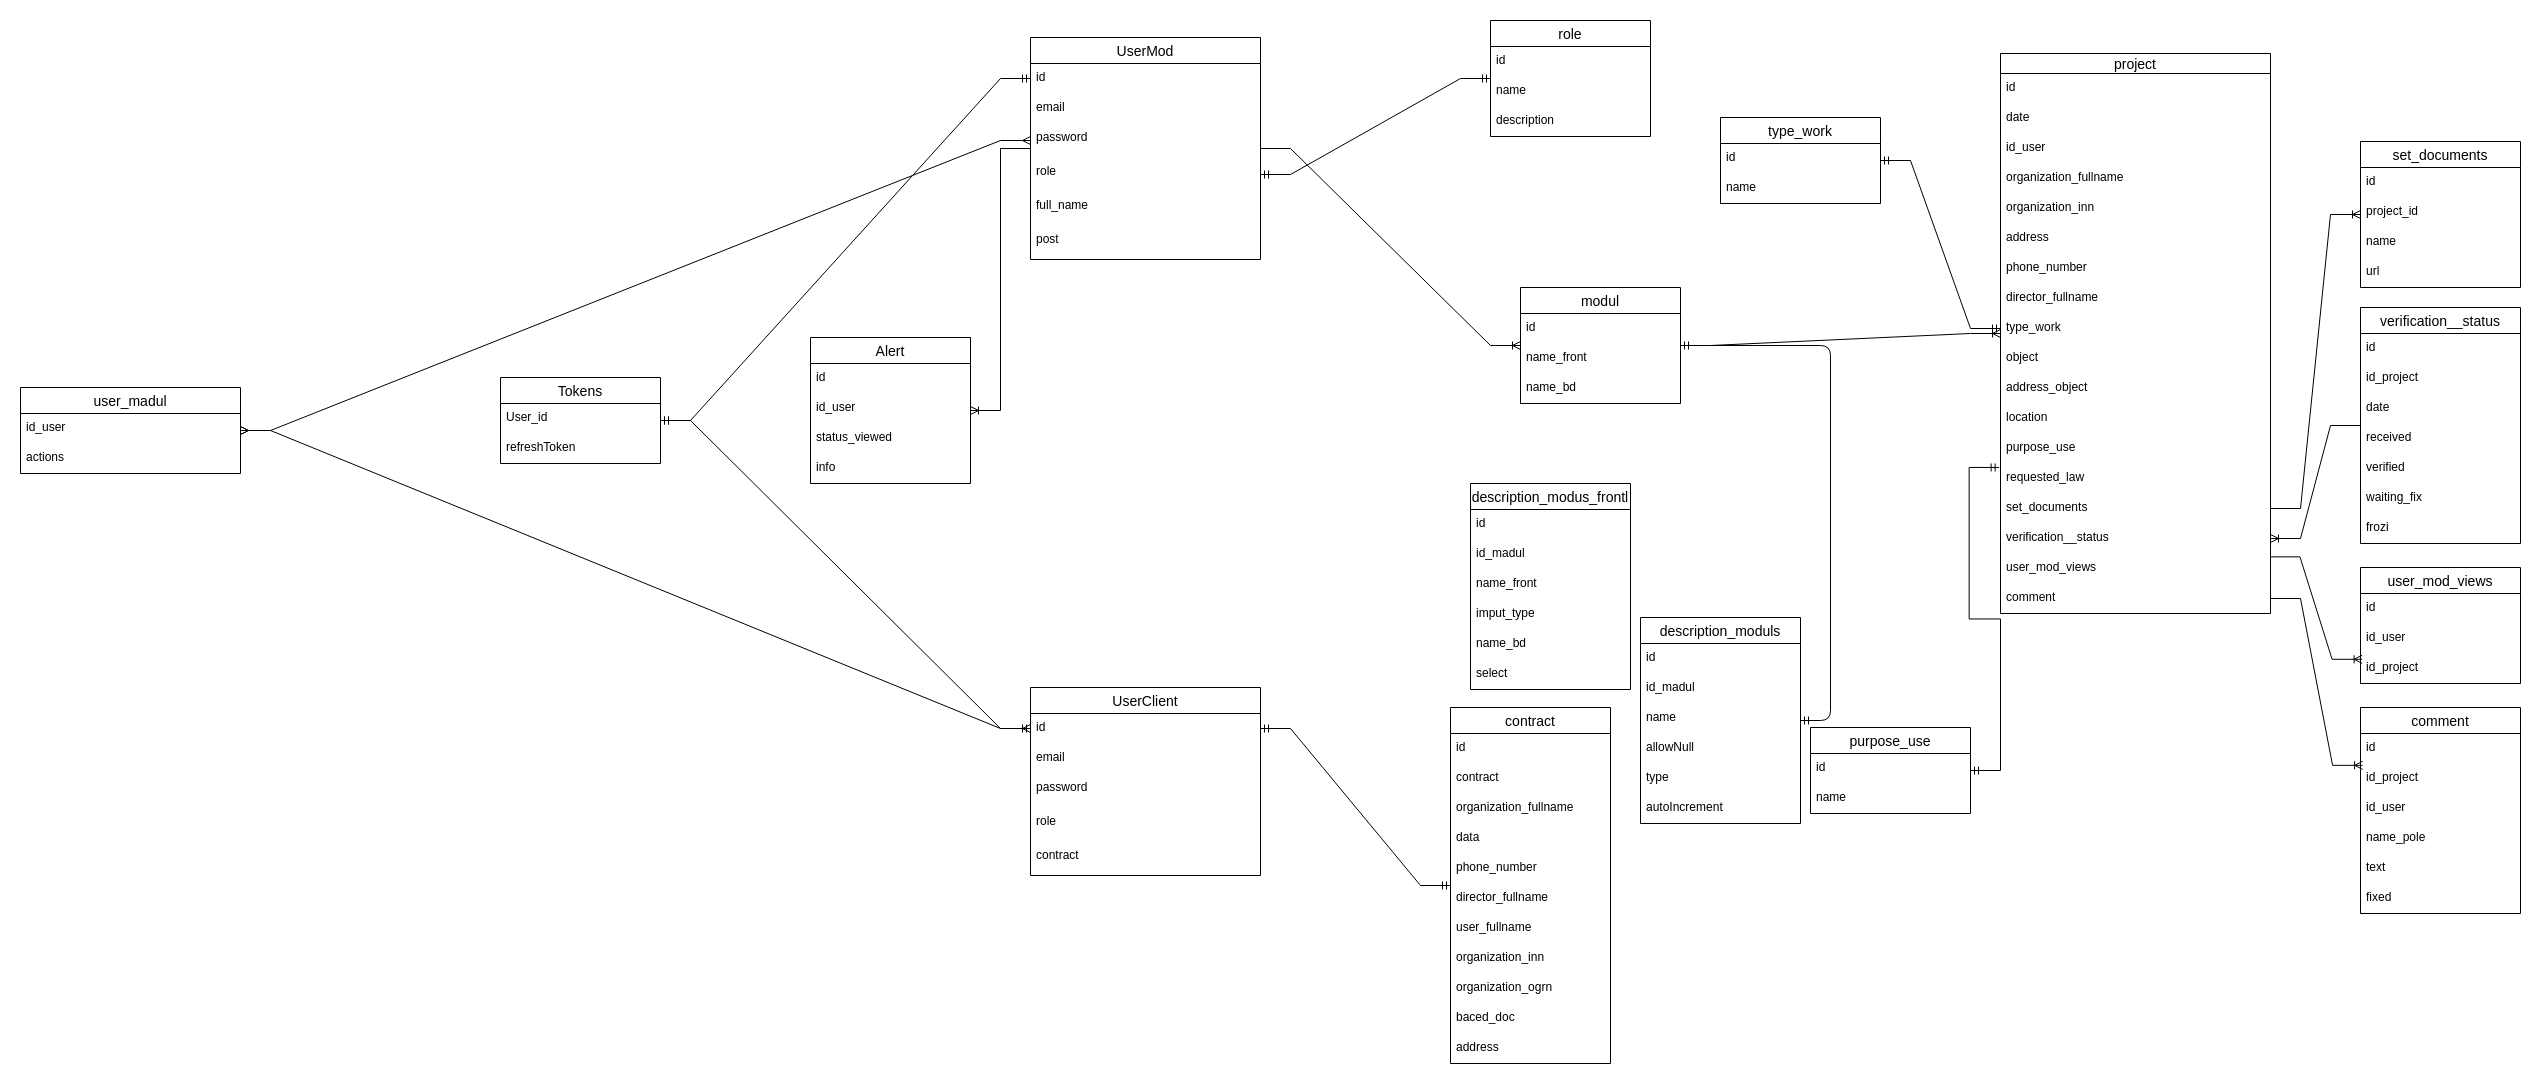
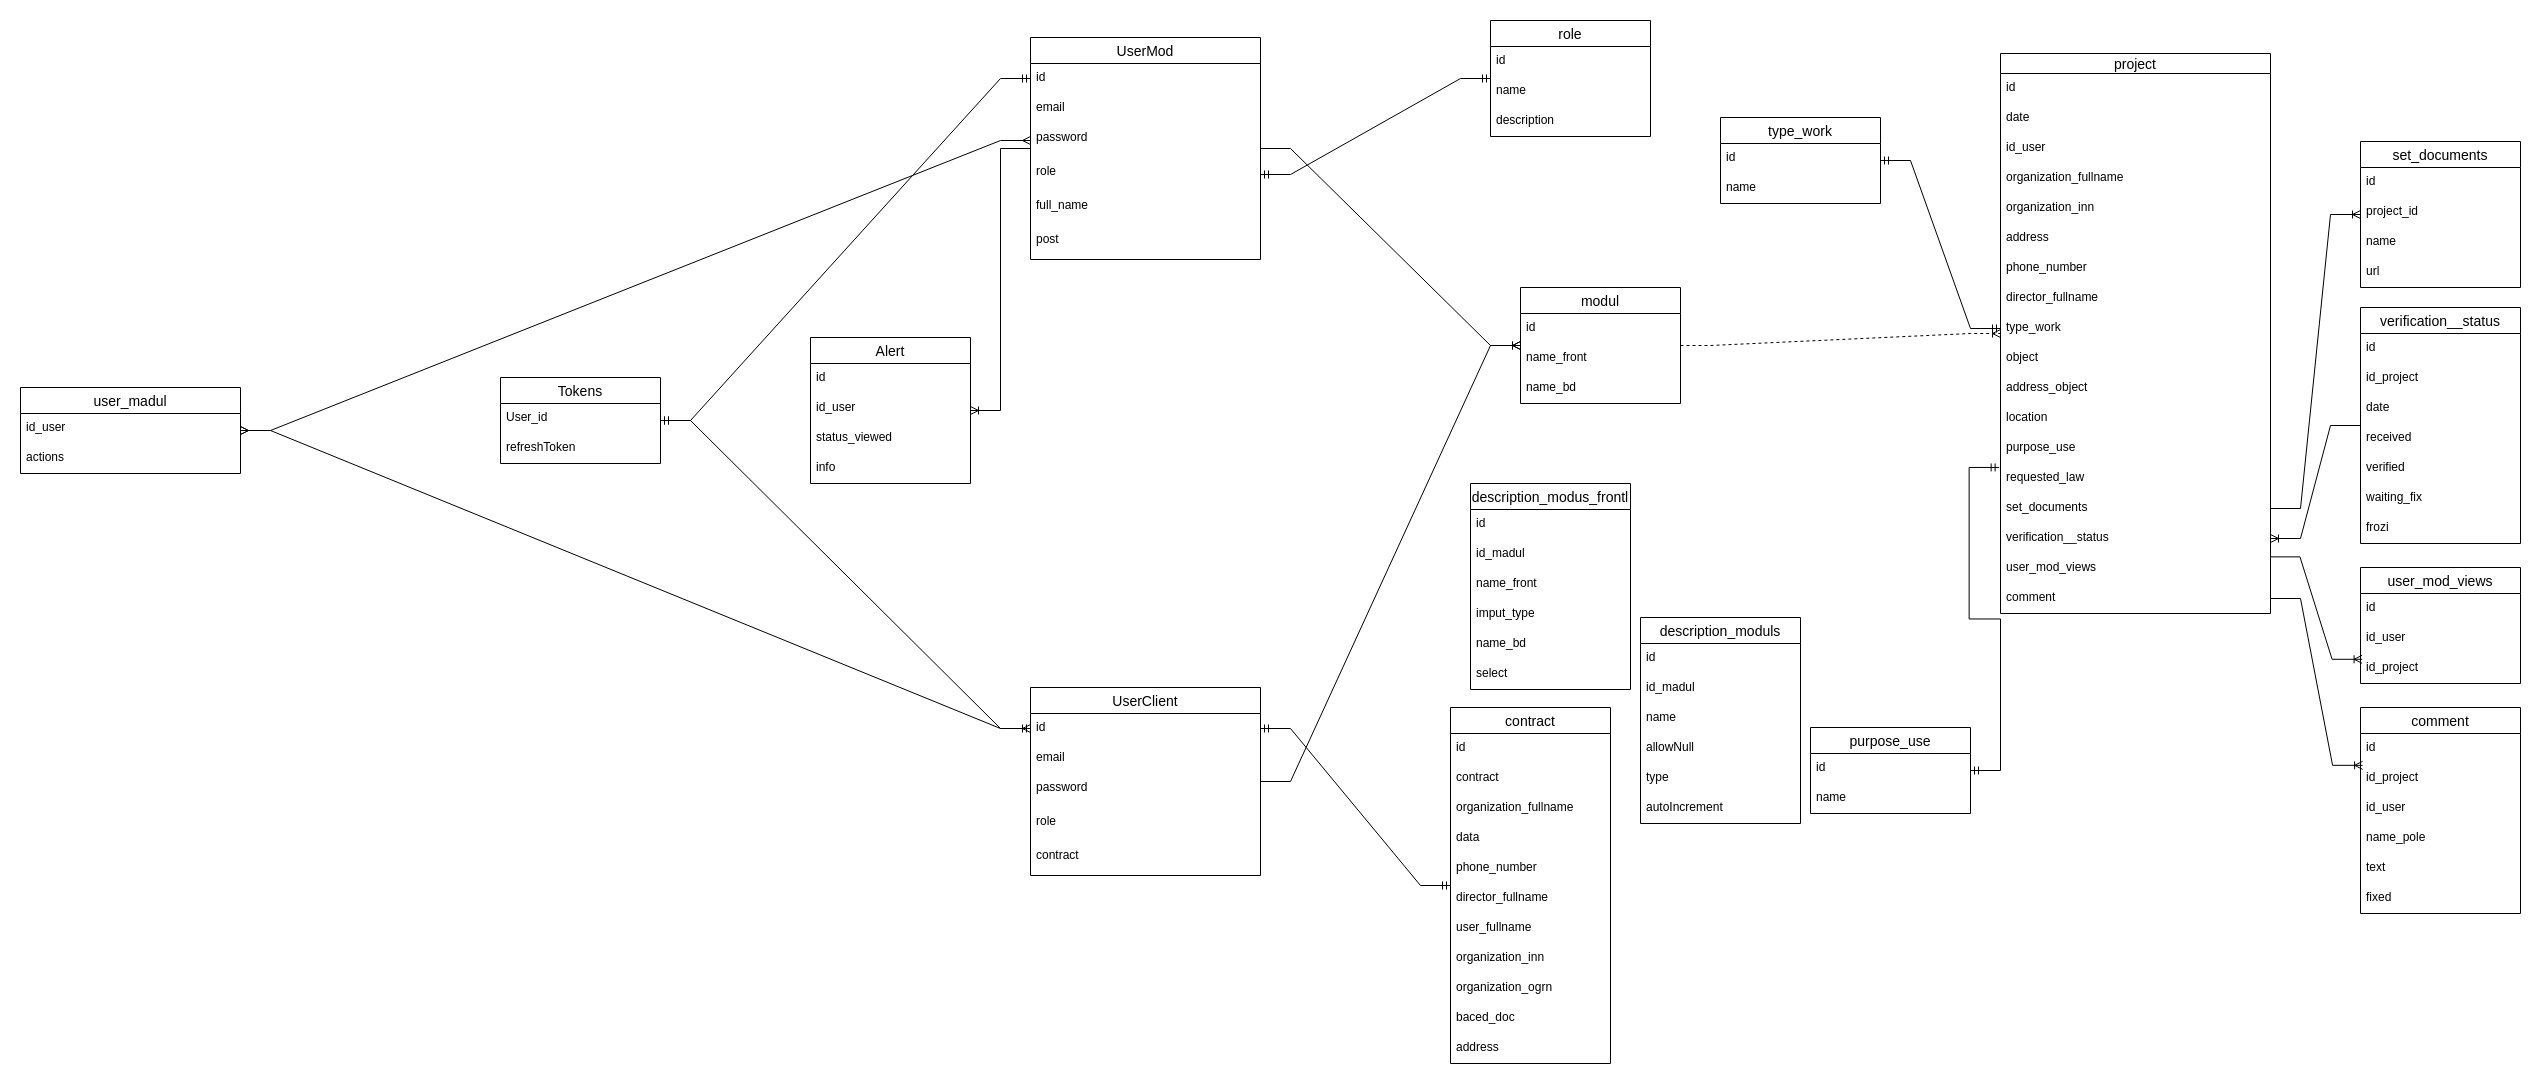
edge "modul" -> "project": style solid -> dashed
edge "modul" -- "description_moduls": removed
edge "UserClient" -> "modul": added
